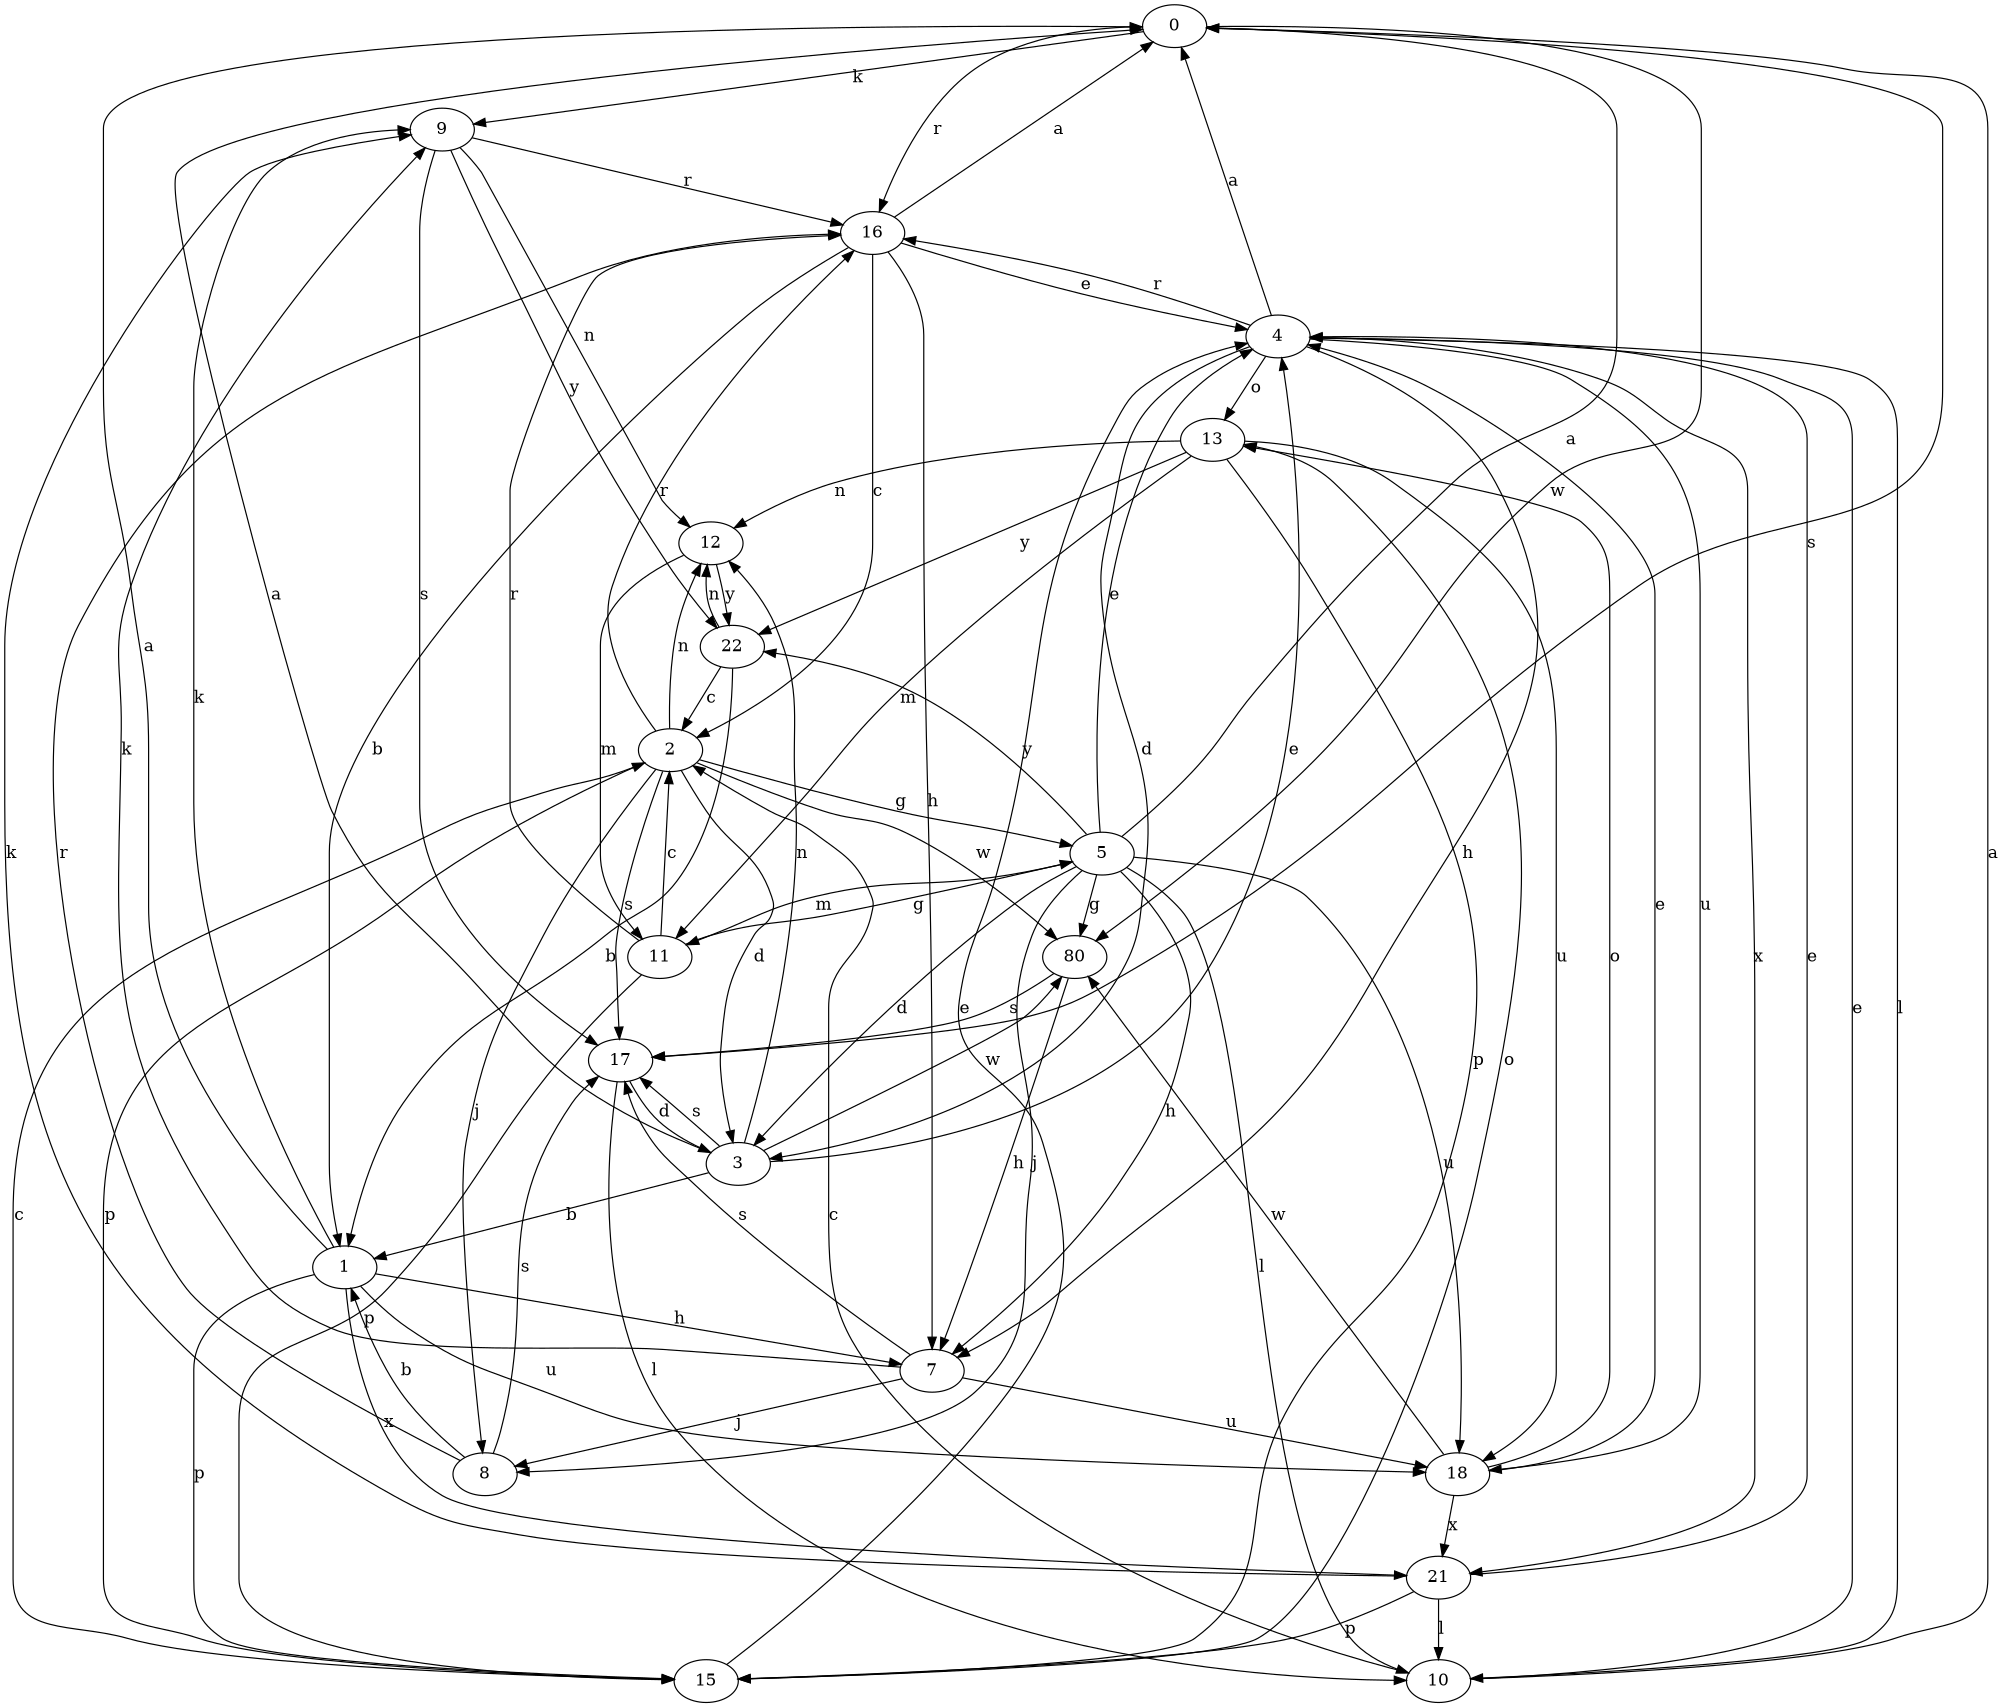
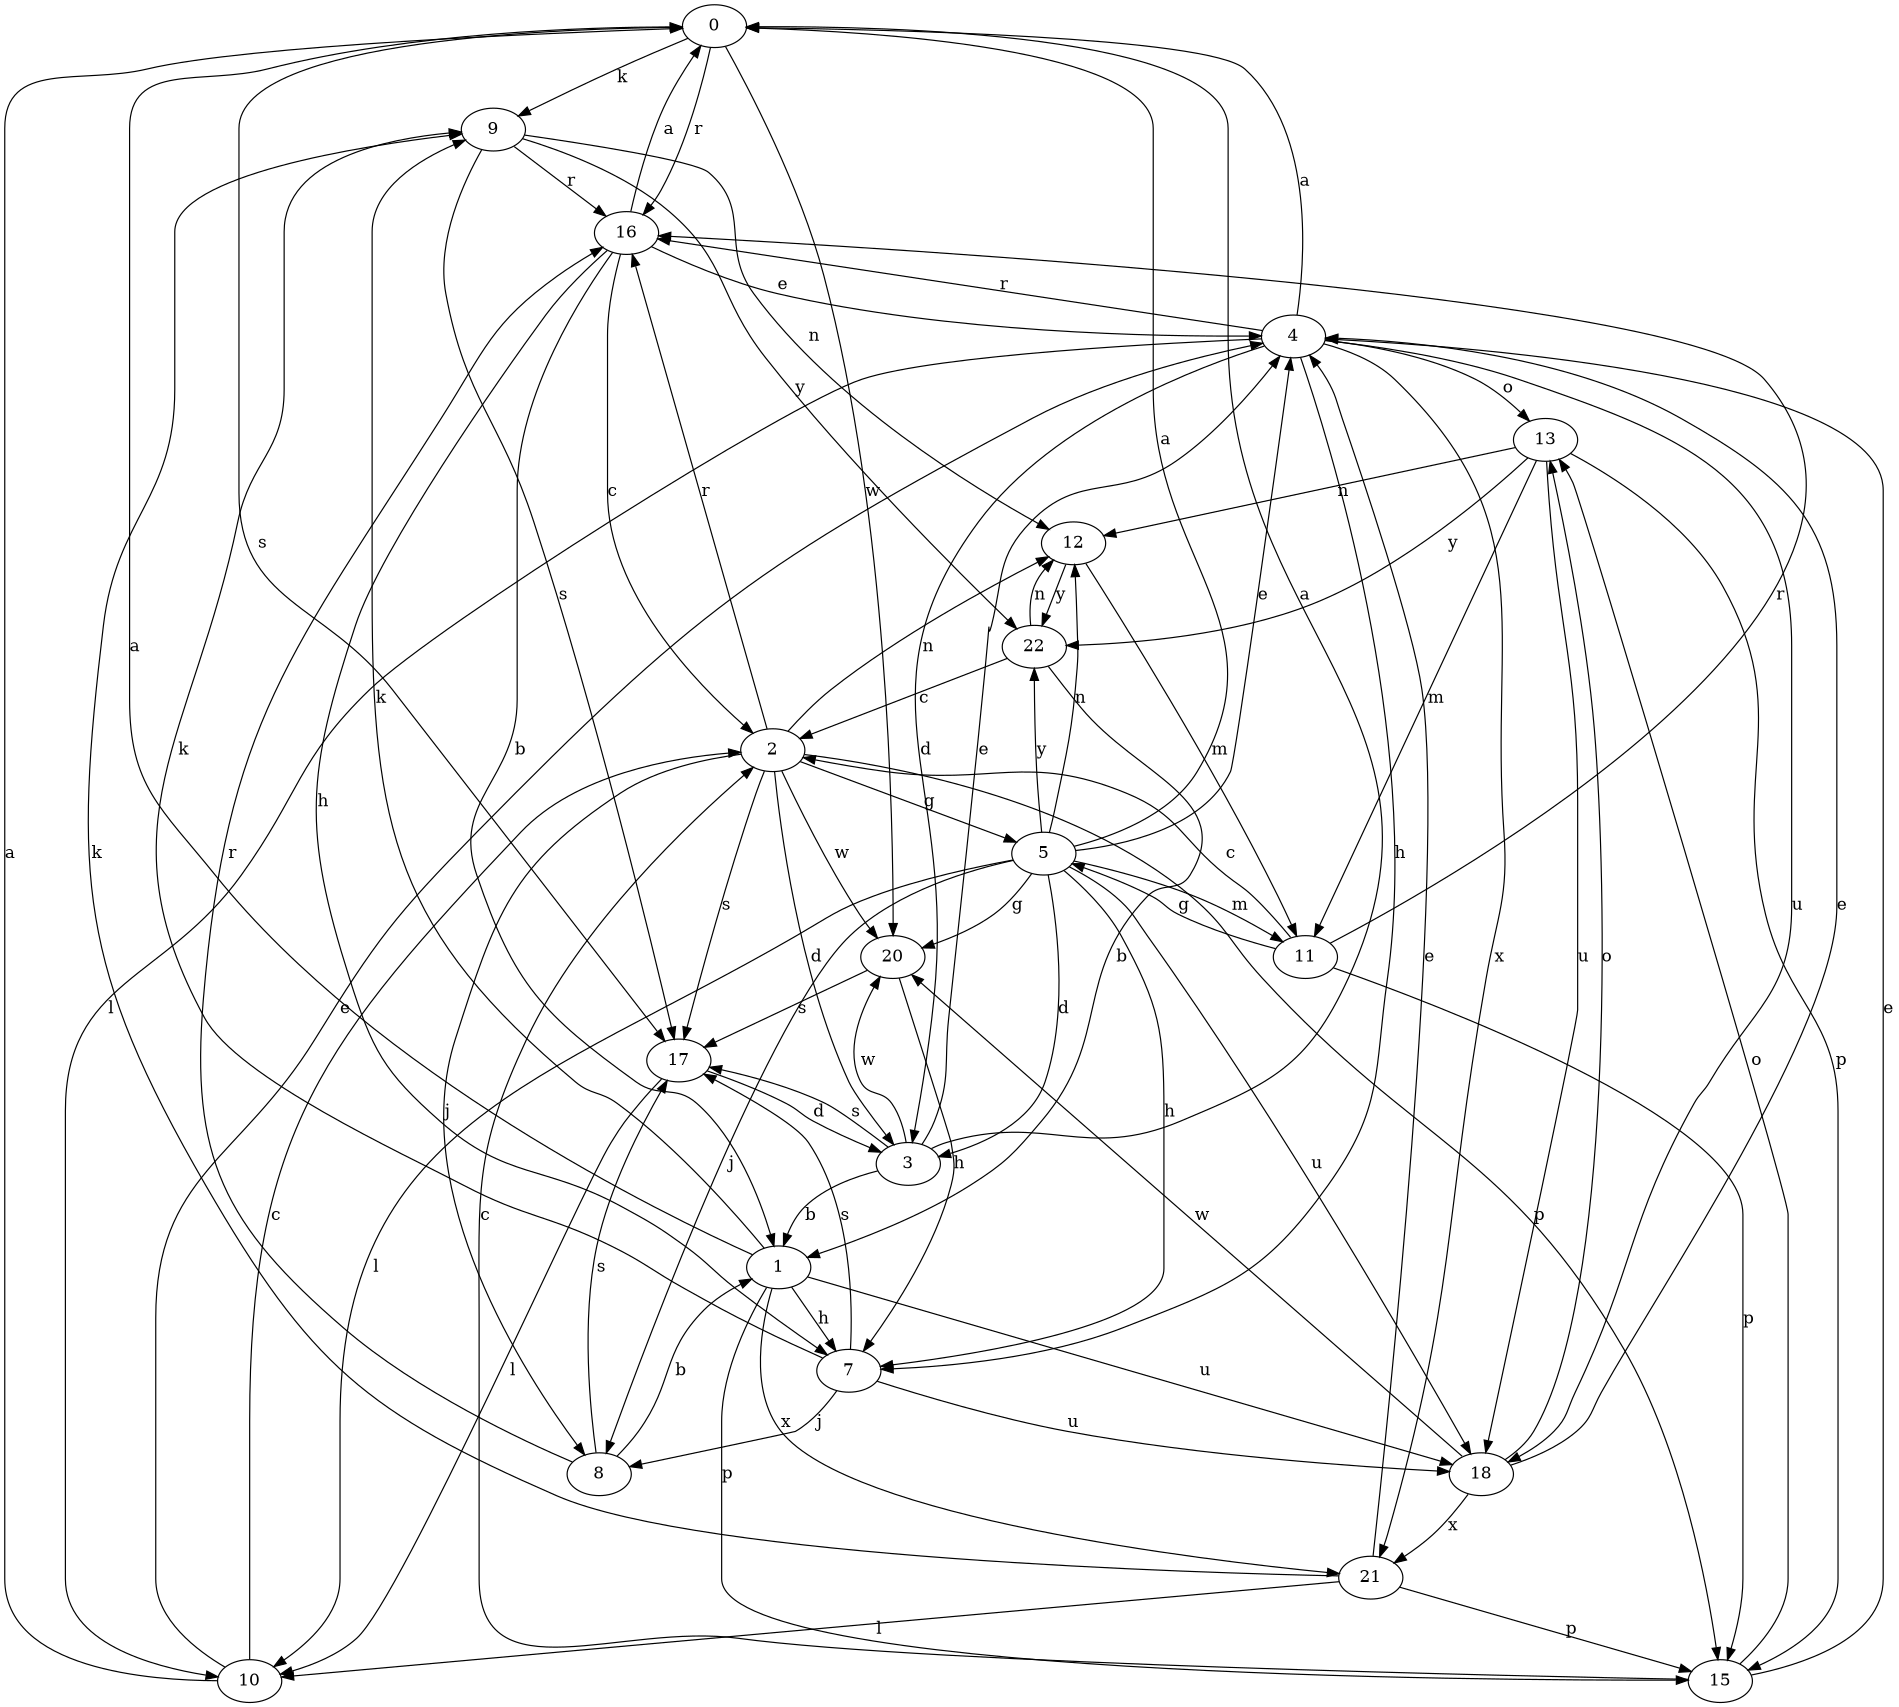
edge "3" -> "12": now "5" -> "12"
node "80": label "80" -> "20"
